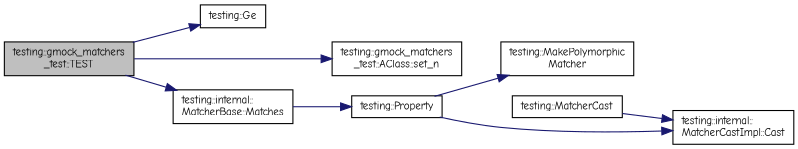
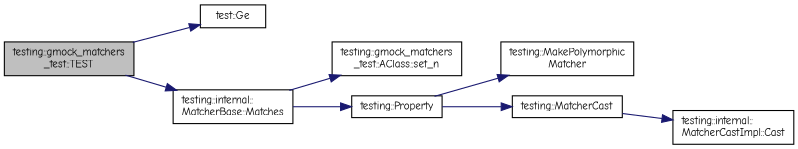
node "testing::Ge": label "testing::Ge" -> "test::Ge"
edge "testing::gmock_matchers _test::TEST" -> "testing::gmock_matchers _test::AClass::set_n": now "testing::internal:: MatcherBase::Matches" -> "testing::gmock_matchers _test::AClass::set_n"
edge "testing::Property" -> "testing::internal:: MatcherCastImpl::Cast": now "testing::Property" -> "testing::MatcherCast"
